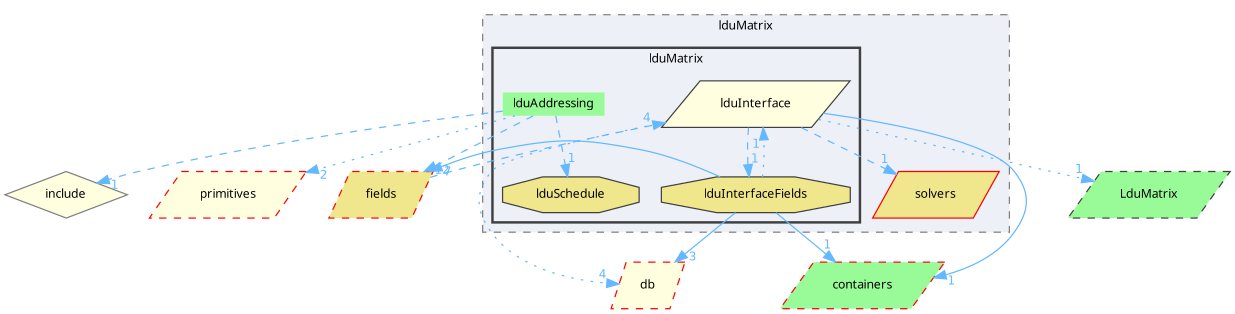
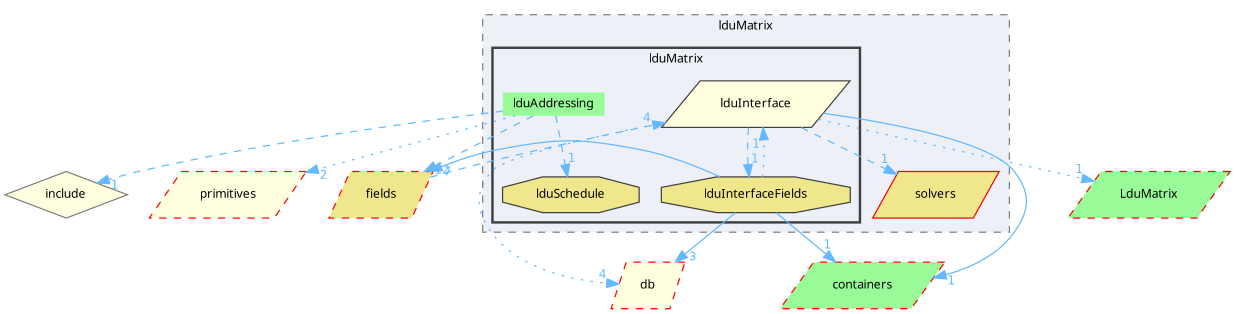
node "LduMatrix": color grey25 -> red
